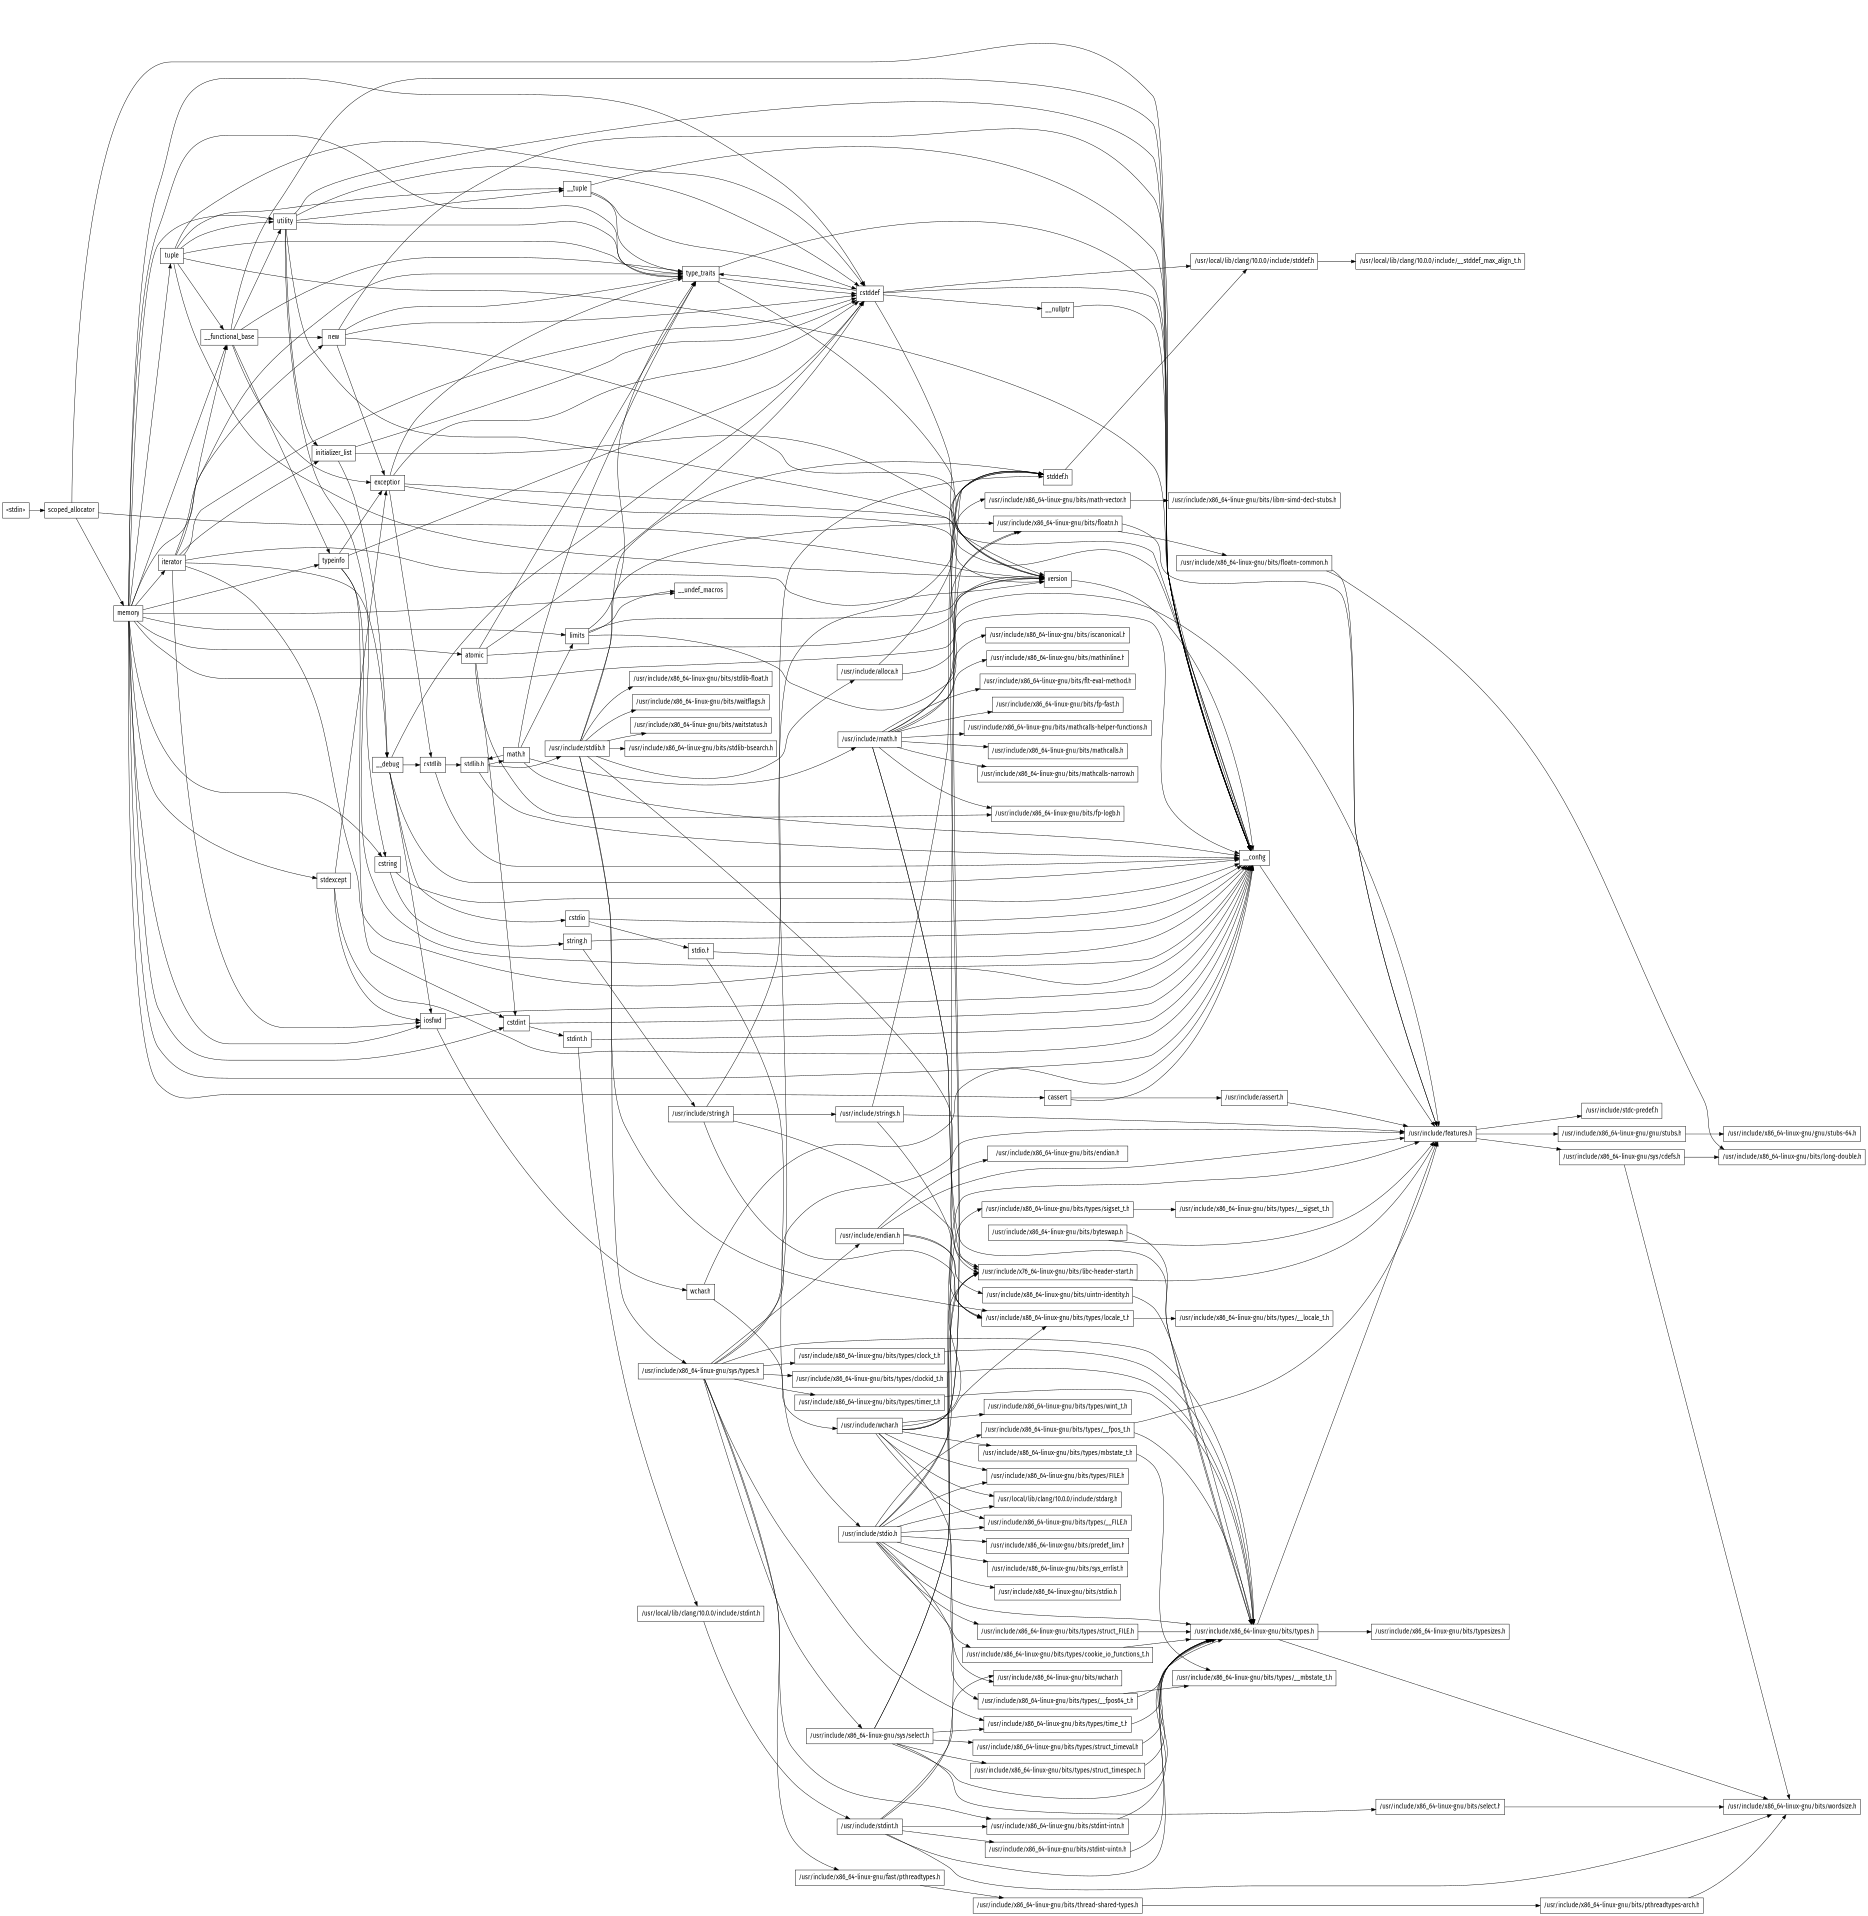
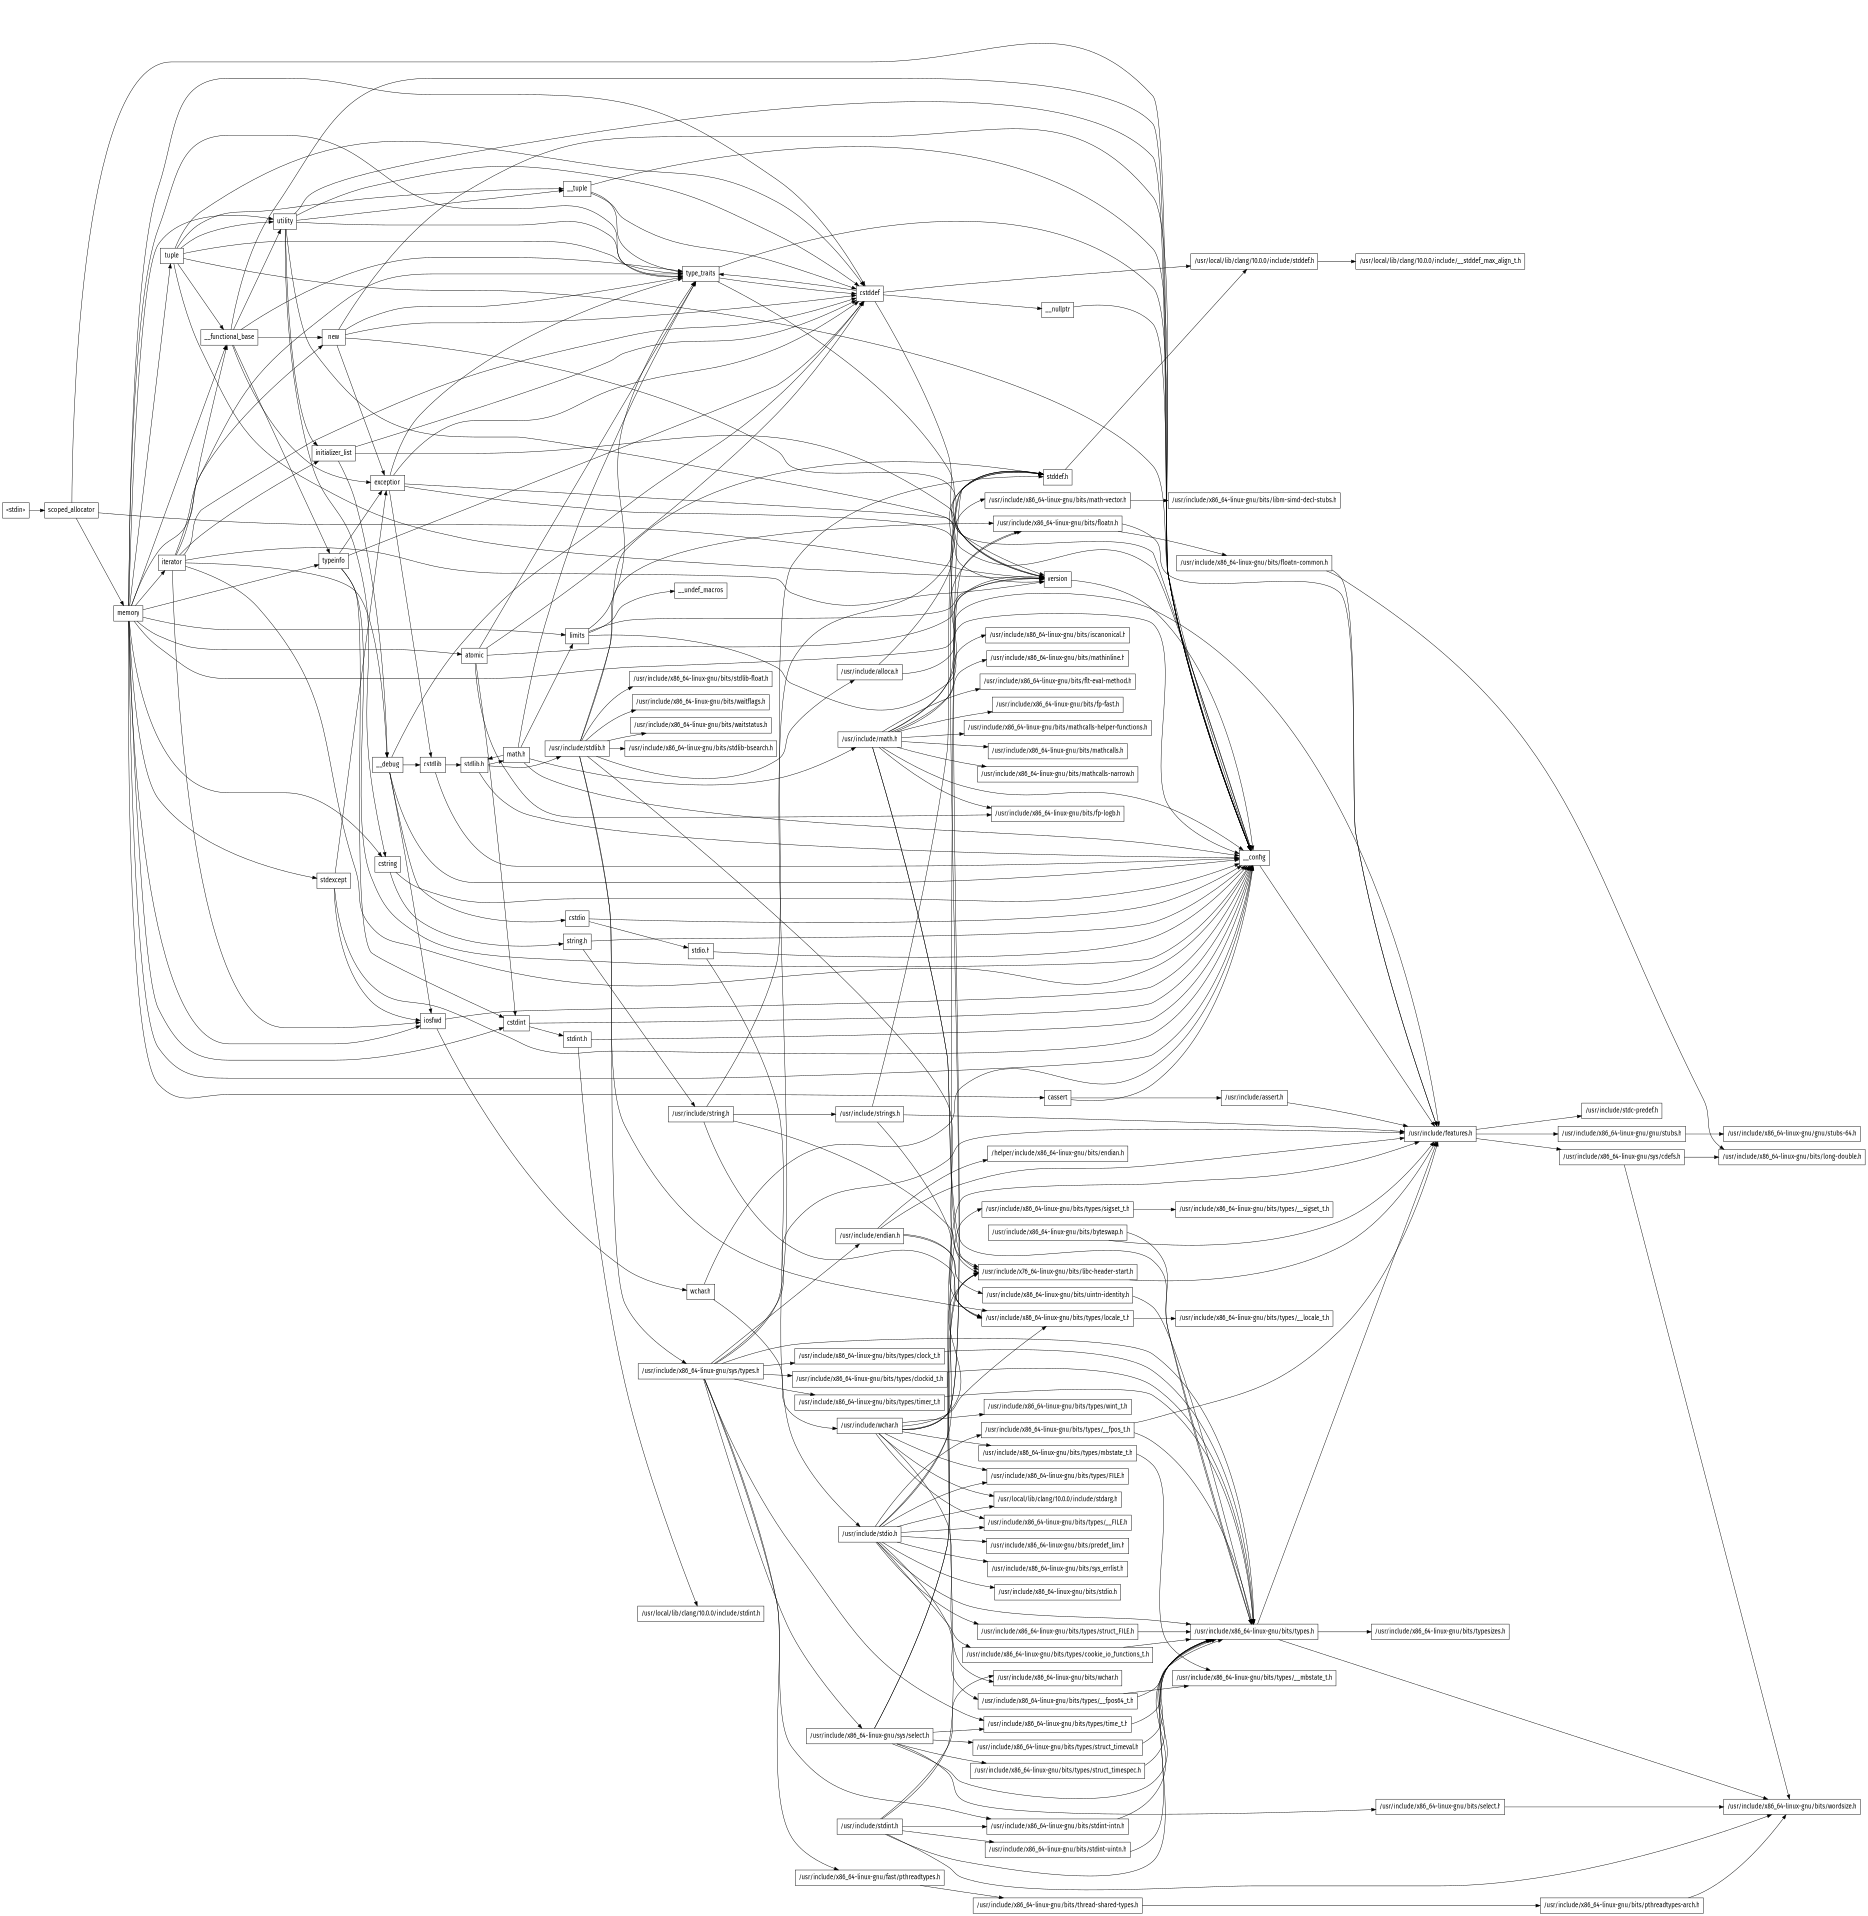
edge "cstddef" -> "__config": now "/usr/include/math.h" -> "__config"
edge "memory" -> "__undef_macros": removed
node "/usr/include/x86_64-linux-gnu/bits/endian.h": label "/usr/include/x86_64-linux-gnu/bits/endian.h" -> "/helper/include/x86_64-linux-gnu/bits/endian.h"
edge "/usr/local/lib/clang/10.0.0/include/stdint.h" -> "/usr/include/stdint.h": removed
